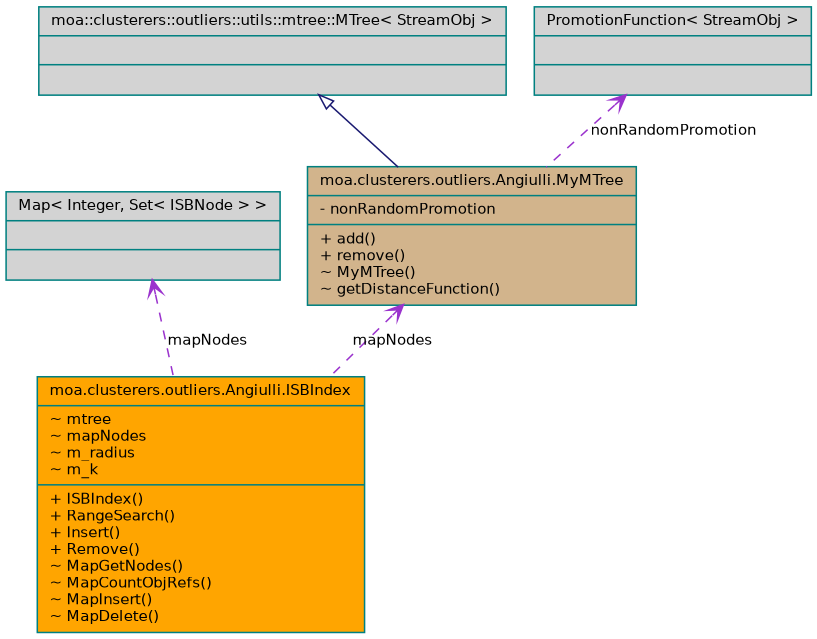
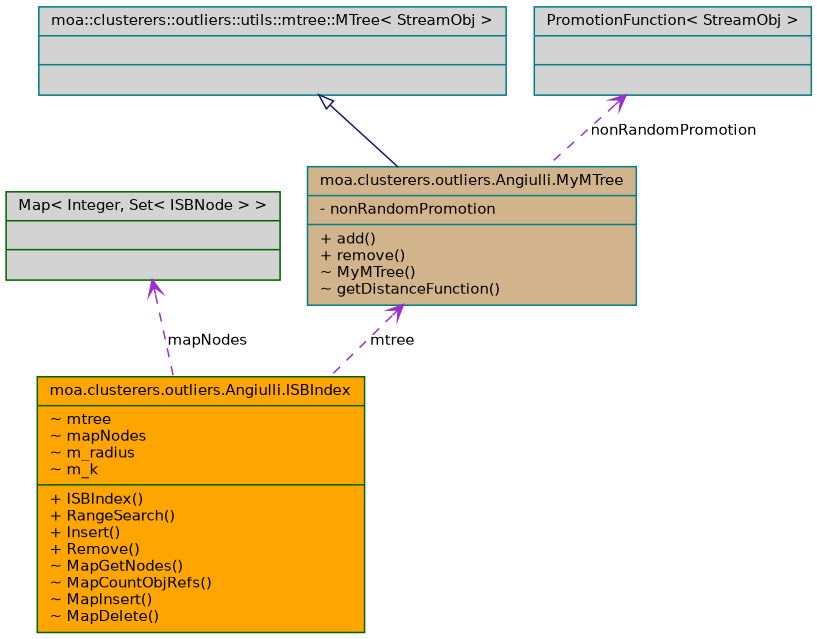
node "Map< Integer, Set< ISBNode > >": color teal -> darkgreen
edge "moa.clusterers.outliers.Angiulli.ISBIndex" -> "moa.clusterers.outliers.Angiulli.MyMTree": label "mapNodes" -> "mtree"
node "moa.clusterers.outliers.Angiulli.ISBIndex": color teal -> darkgreen
